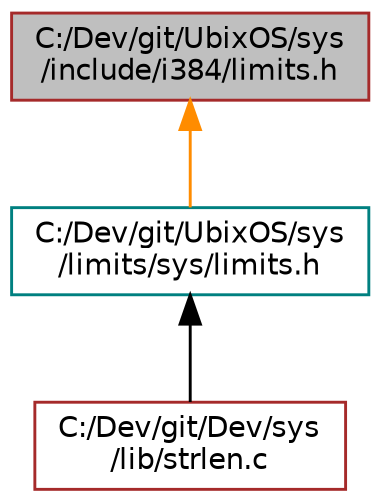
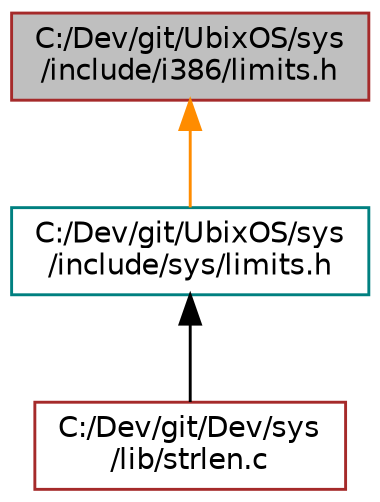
node "C:/Dev/git/UbixOS/sys /include/i384/limits.h": label "C:/Dev/git/UbixOS/sys /include/i384/limits.h" -> "C:/Dev/git/UbixOS/sys /include/i386/limits.h"
node "C:/Dev/git/UbixOS/sys /limits/sys/limits.h": label "C:/Dev/git/UbixOS/sys /limits/sys/limits.h" -> "C:/Dev/git/UbixOS/sys /include/sys/limits.h"
